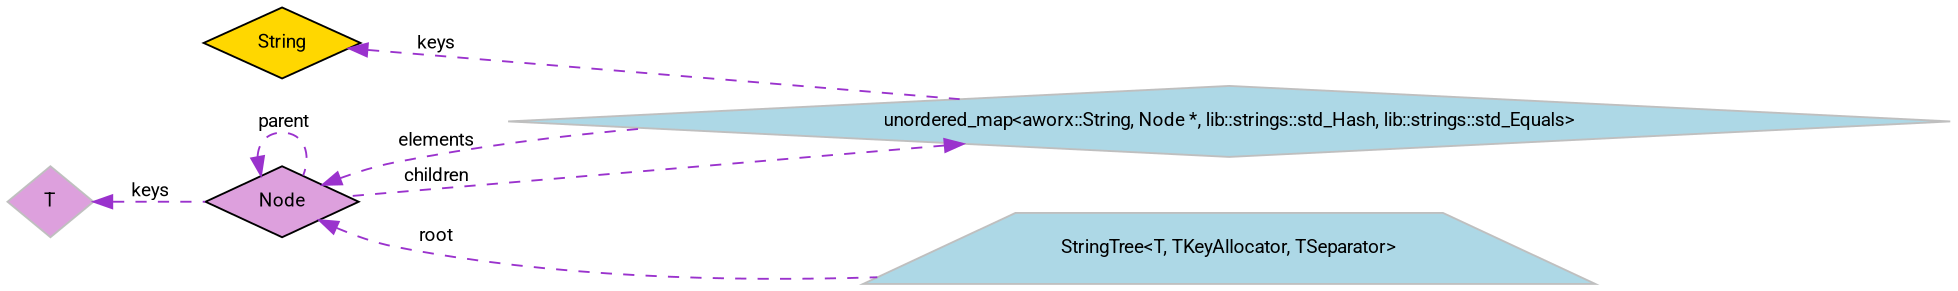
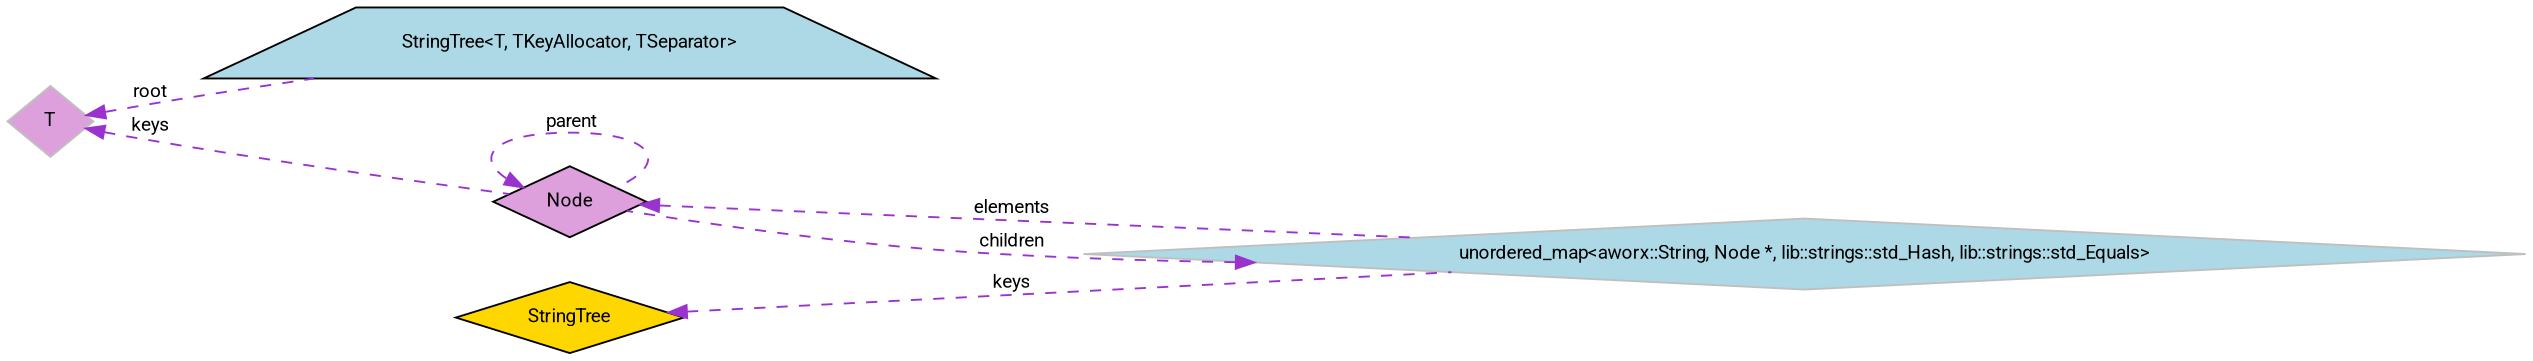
node "String": label "String" -> "StringTree"
node "StringTree<T, TKeyAllocator, TSeparator>": color grey75 -> black
edge "StringTree<T, TKeyAllocator, TSeparator>" -> "Node": now "StringTree<T, TKeyAllocator, TSeparator>" -> "T"
